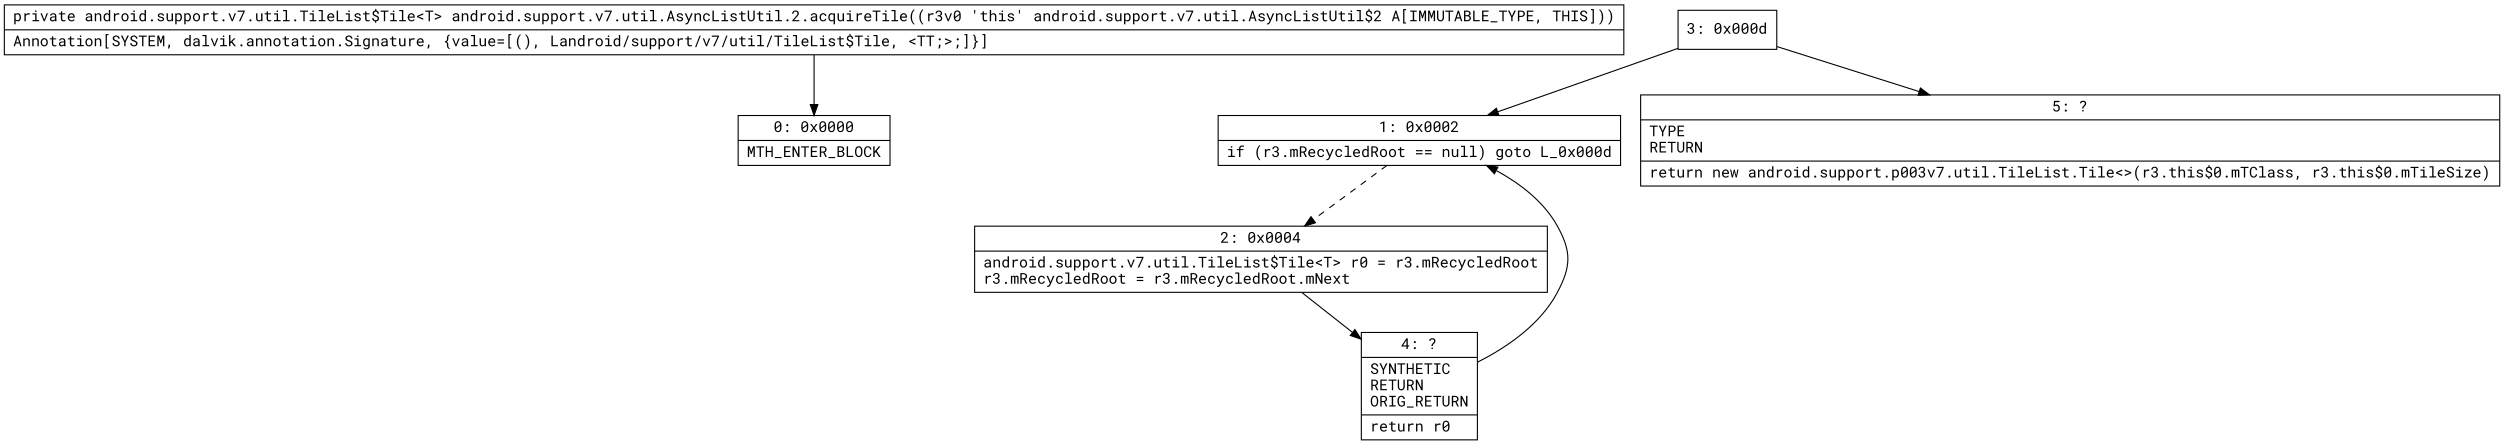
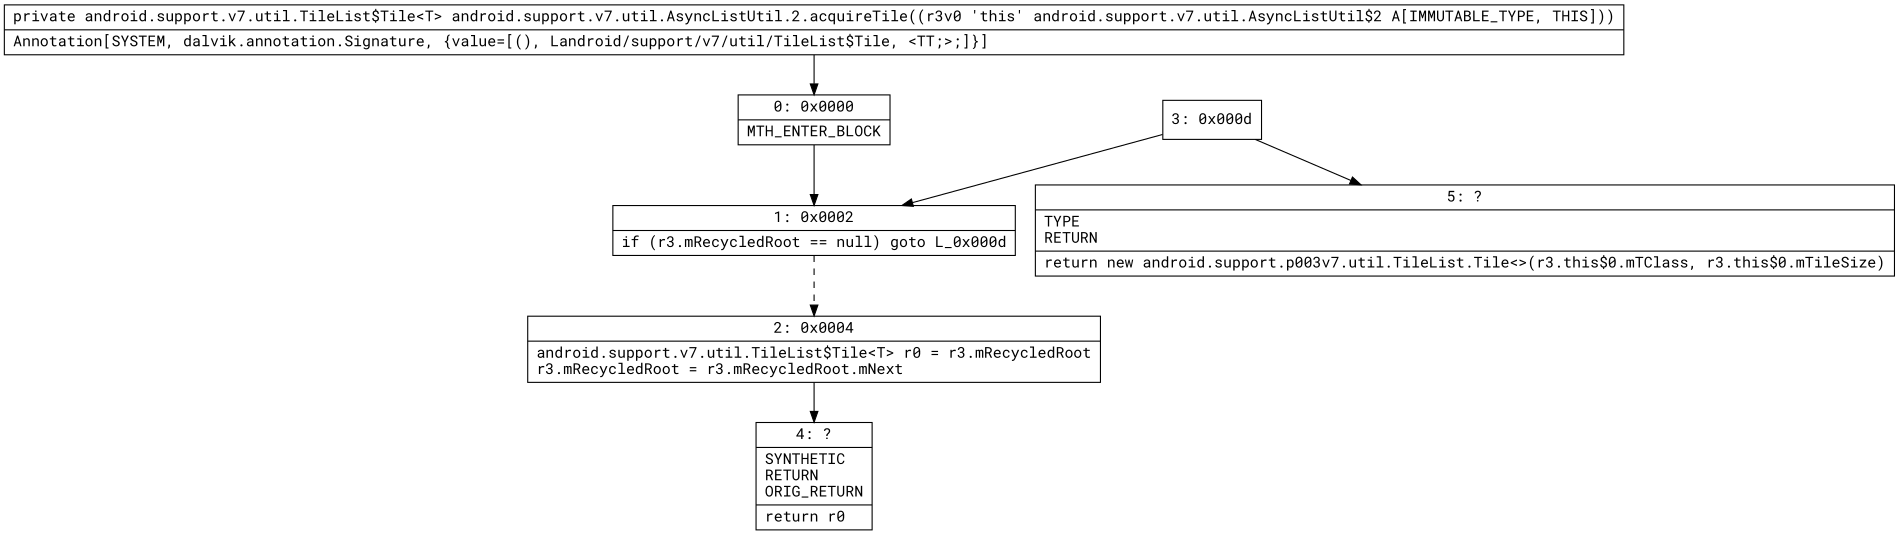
edge "4: ?" -> "1: 0x0002": now "0: 0x0000" -> "1: 0x0002"
